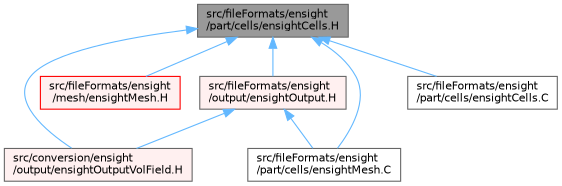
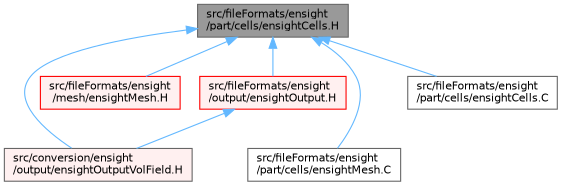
node "src/fileFormats/ensight /output/ensightOutput.H": color grey40 -> red
edge "src/fileFormats/ensight /part/cells/ensightMesh.C" -> "src/fileFormats/ensight /output/ensightOutput.H": removed
